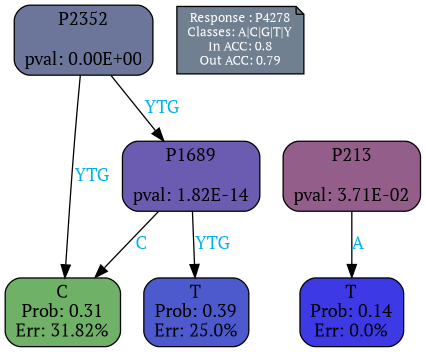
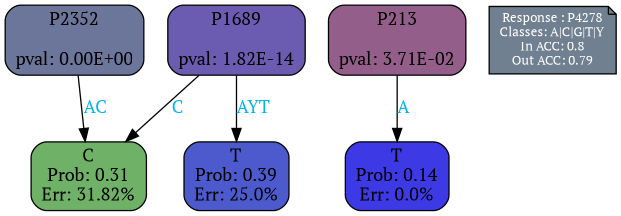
edge "P2352 pval: 0.00E+00" -> "P1689 pval: 1.82E-14": removed, label "YTG"
edge "P2352 pval: 0.00E+00" -> "C Prob: 0.31 Err: 31.82%": label "YTG" -> "AC"
edge "P1689 pval: 1.82E-14" -> "T Prob: 0.39 Err: 25.0%": label "YTG" -> "AYT"
